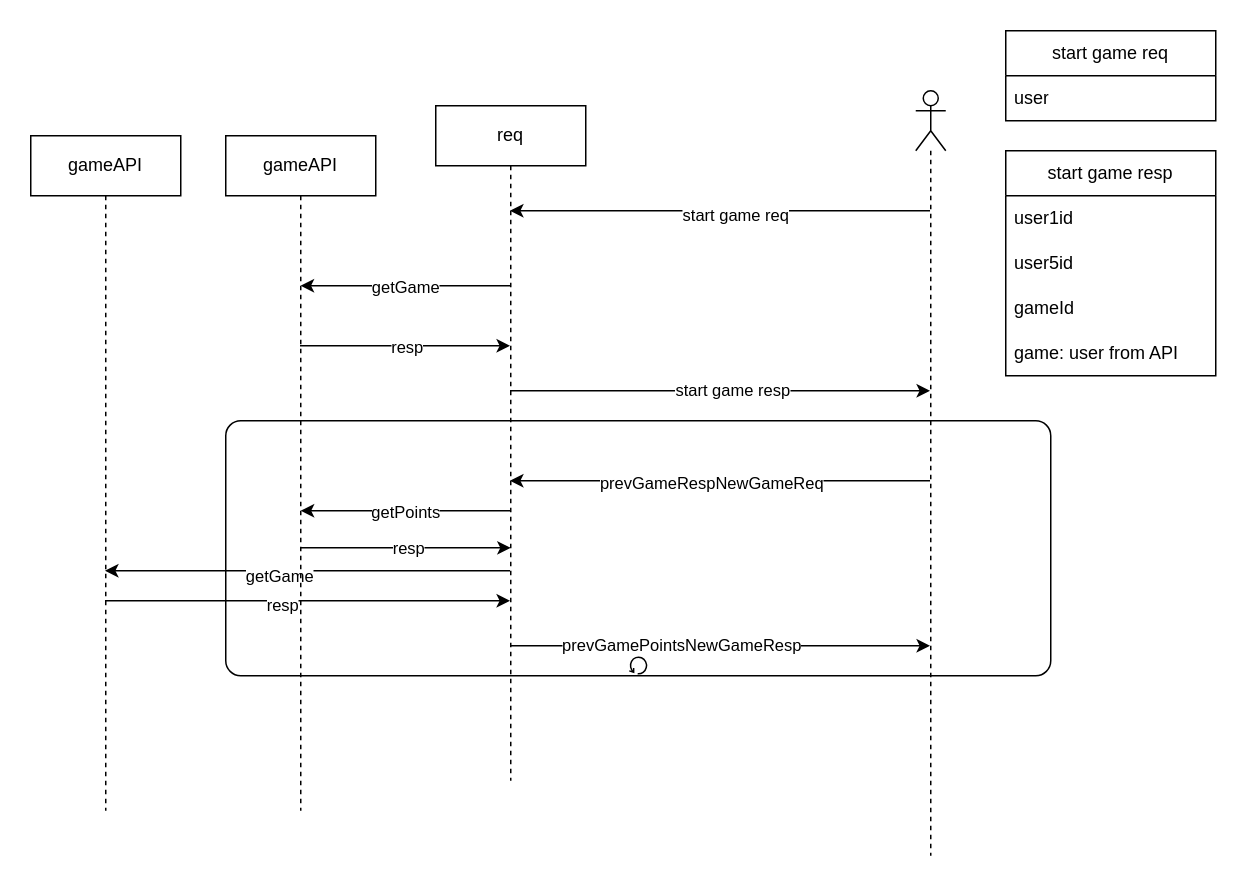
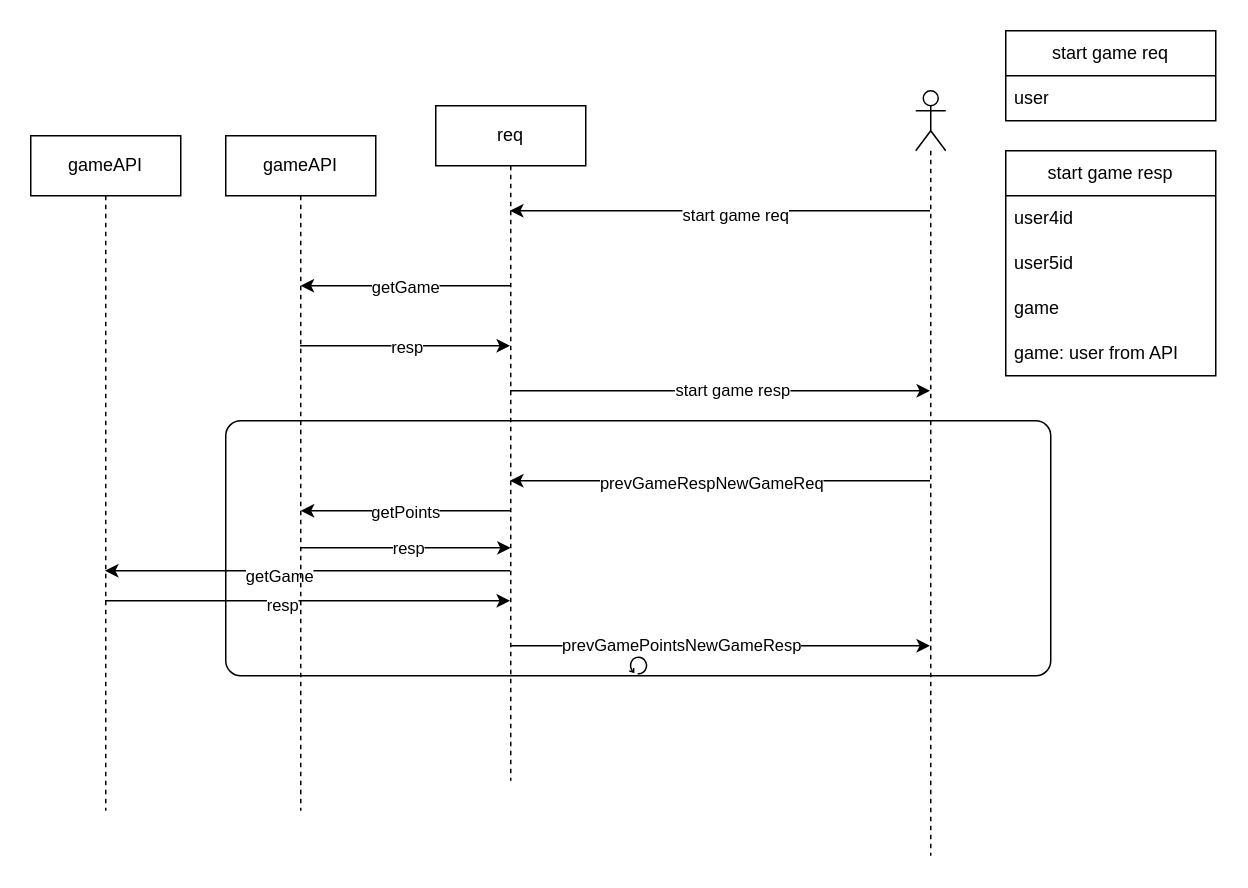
node "user1id": label "user1id" -> "user4id"
node "gameId": label "gameId" -> "game"
